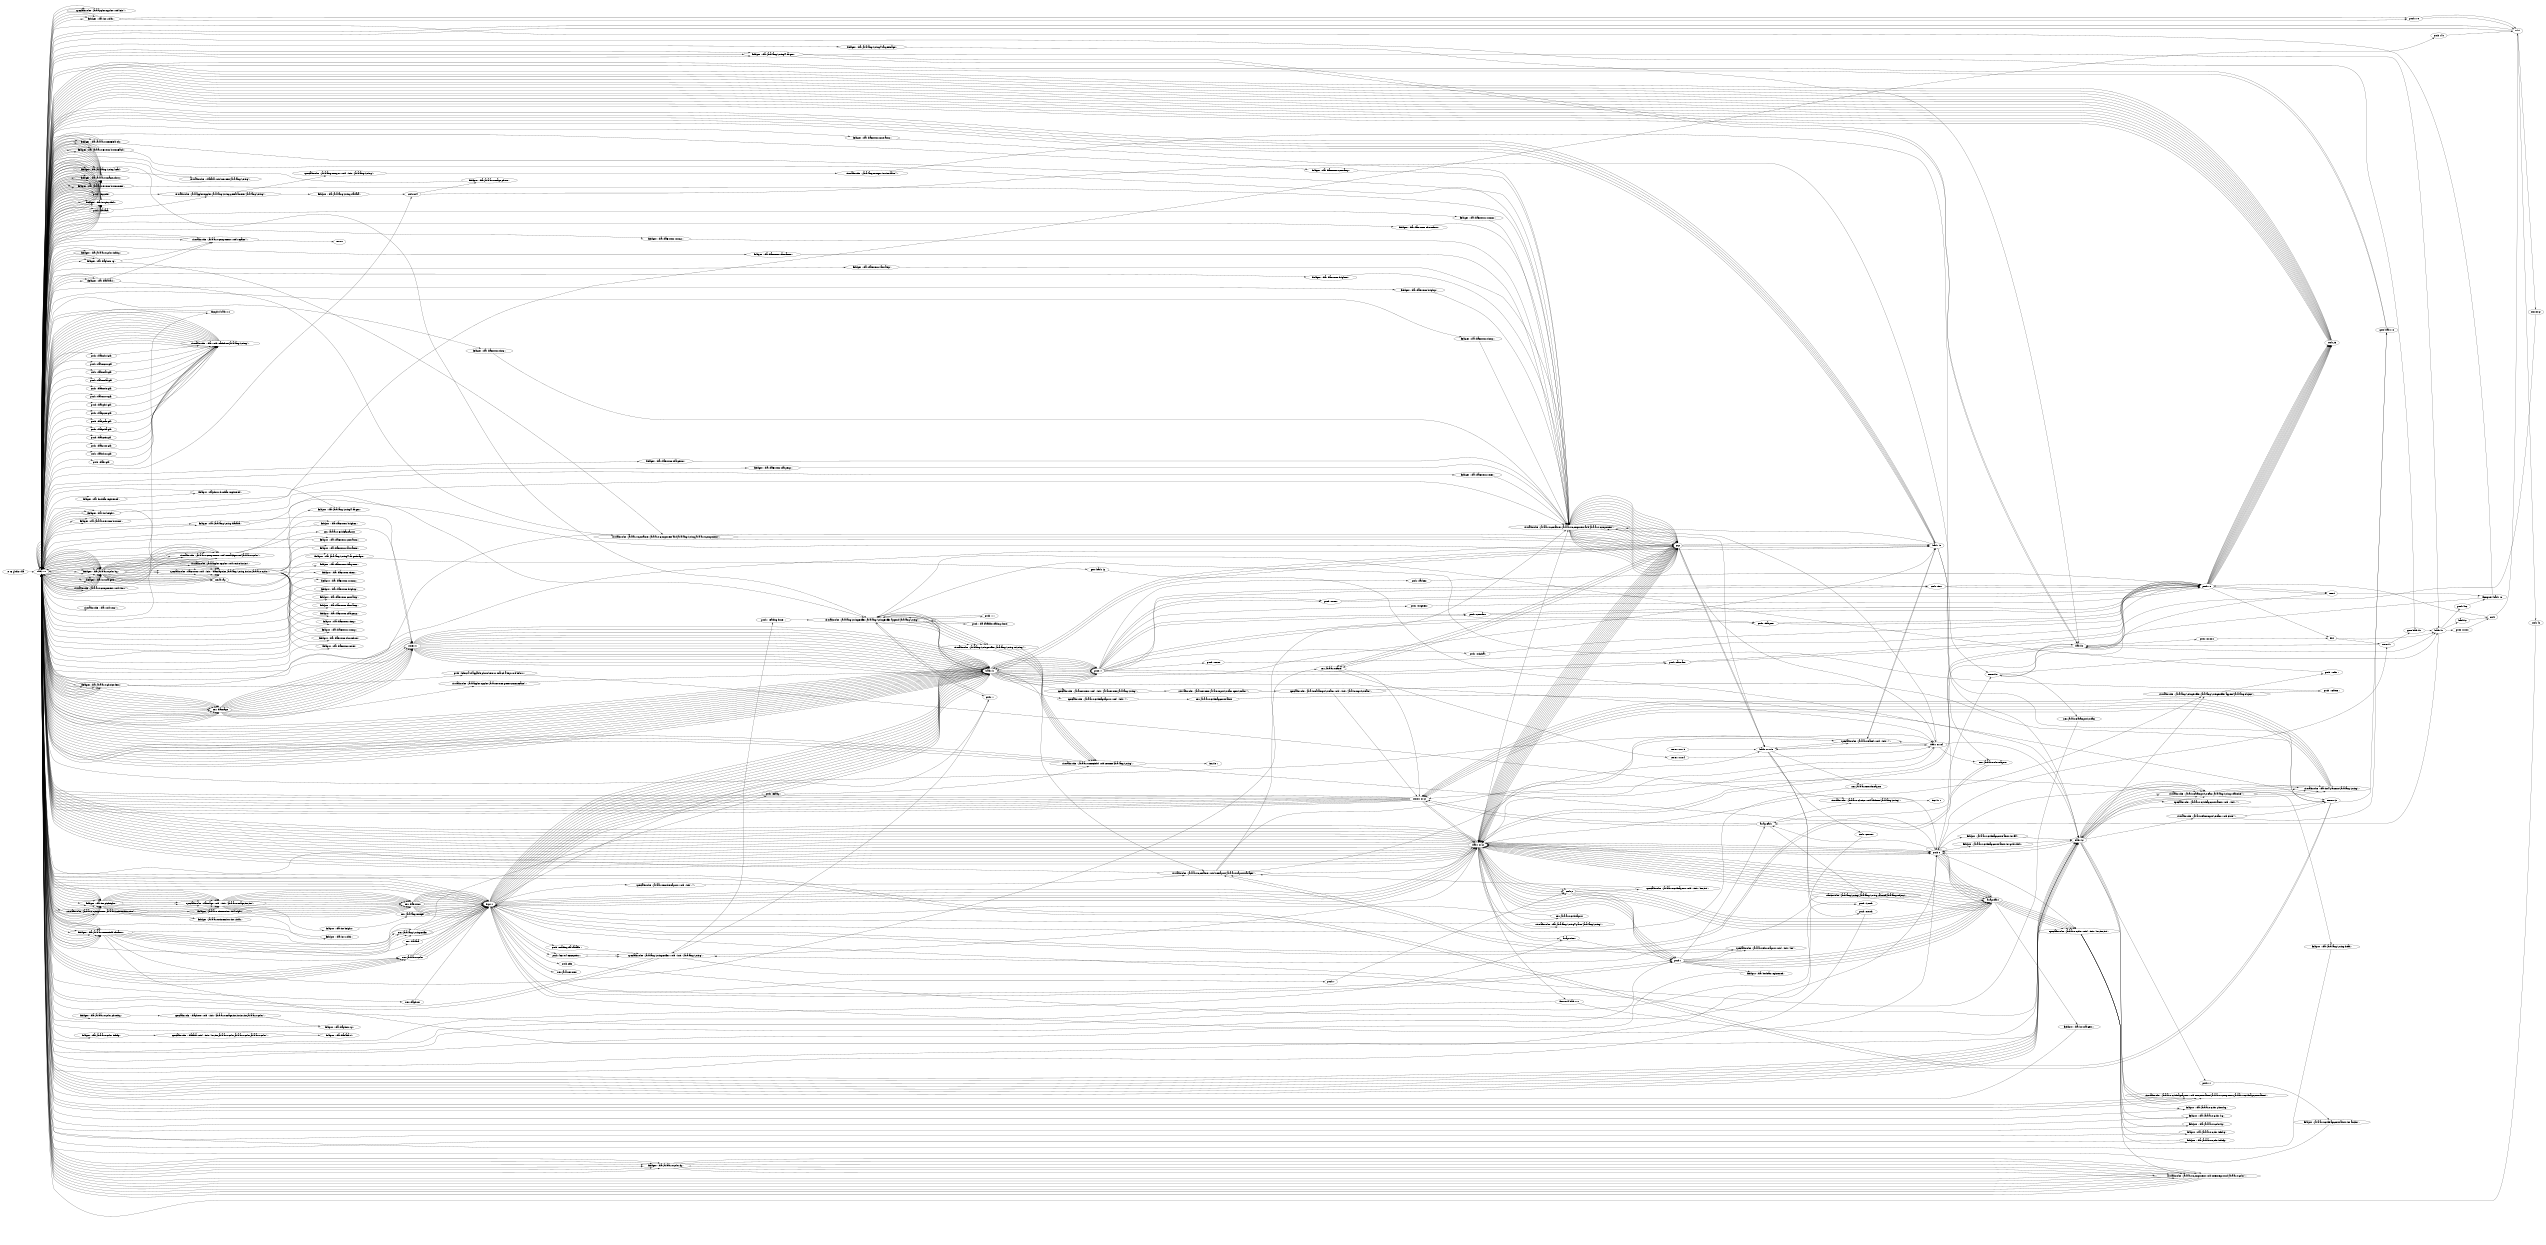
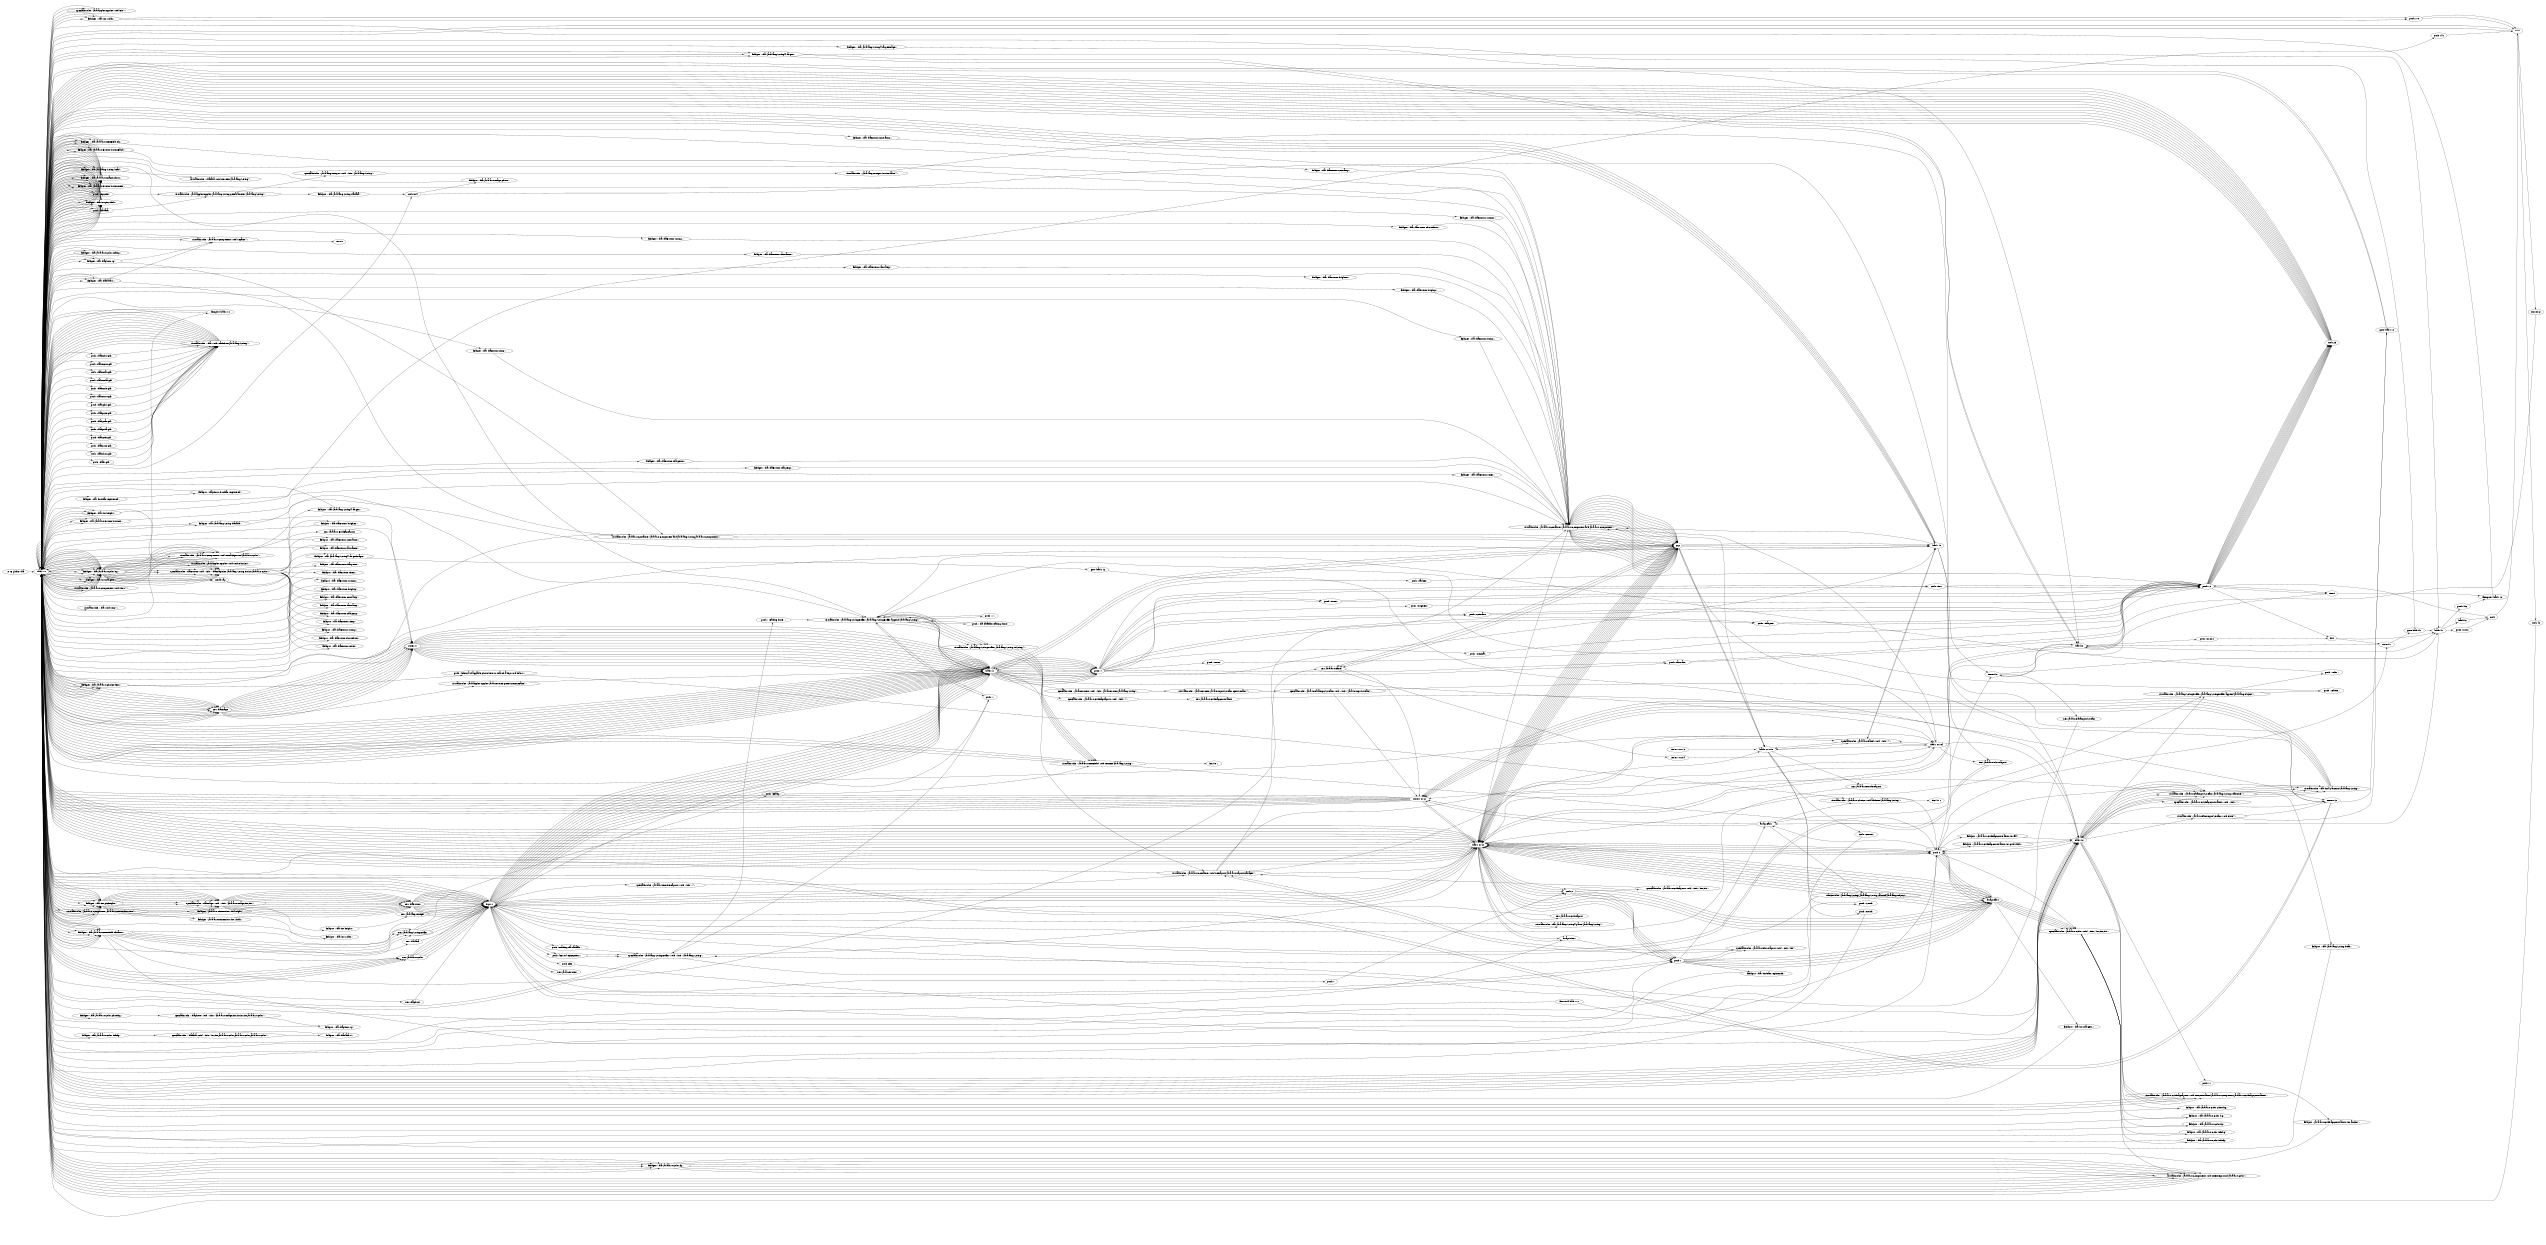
edge "ifcmpne.i load.r r0" -> "load.i i0": removed
edge "load.r $r42" -> "ifnonnull load.r r0": removed
edge "load.r r0" -> "fieldput <dia: java.awt.Color photobg>": reversed
